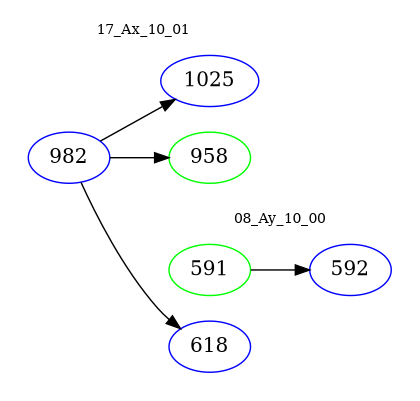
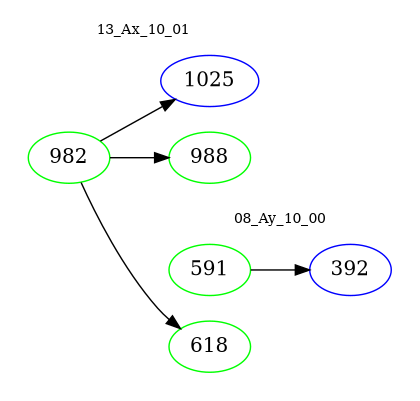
cluster "17_Ax_10_01": label "17_Ax_10_01" -> "13_Ax_10_01"
node "982": color blue -> green
node "958": label "958" -> "988"
node "592": label "592" -> "392"
node "618": color blue -> green
